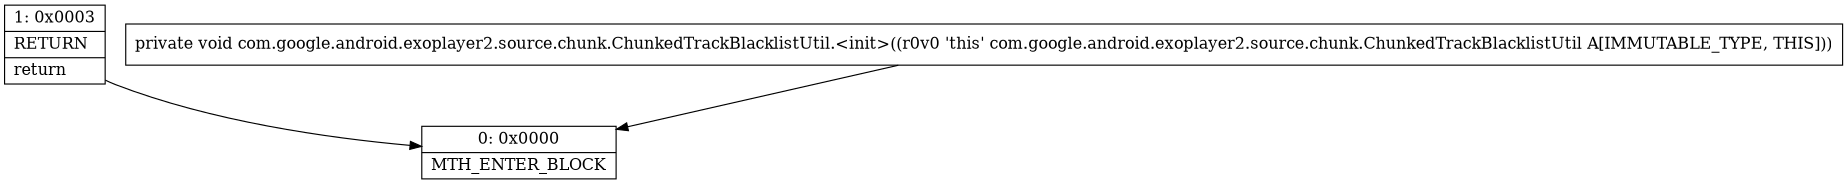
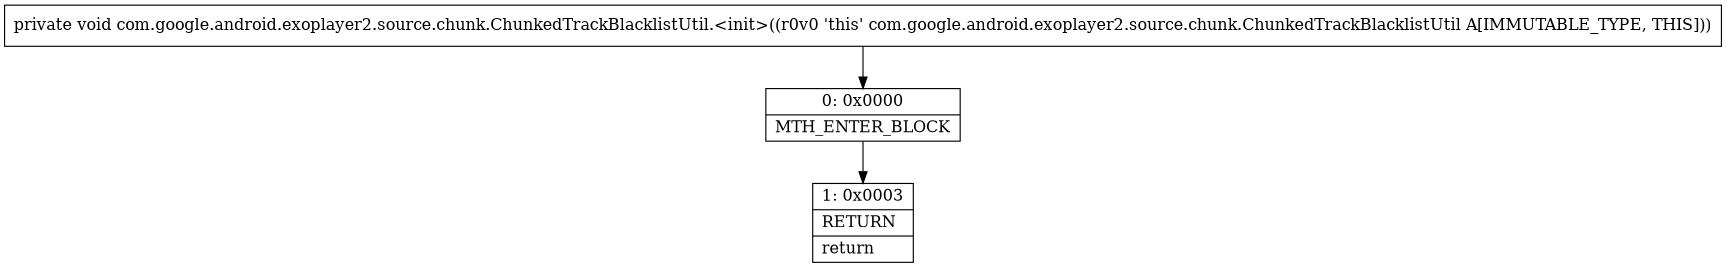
edge "1: 0x0003" -> "0: 0x0000": reversed
